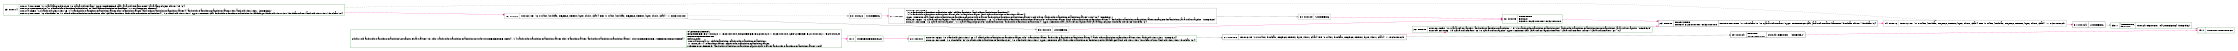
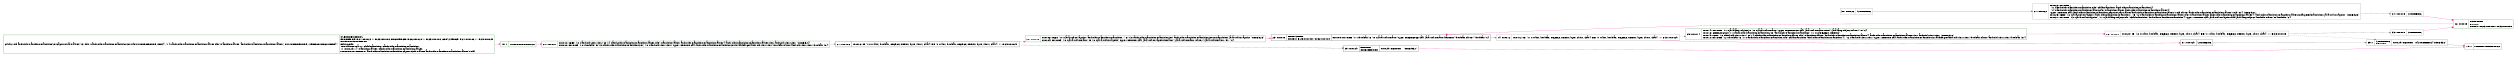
edge "25: 0x0014" -> "24: 0x0012": reversed
edge "26: 0x0020" -> "30: 0x0022": now "26: 0x0020" -> "35: ?"
